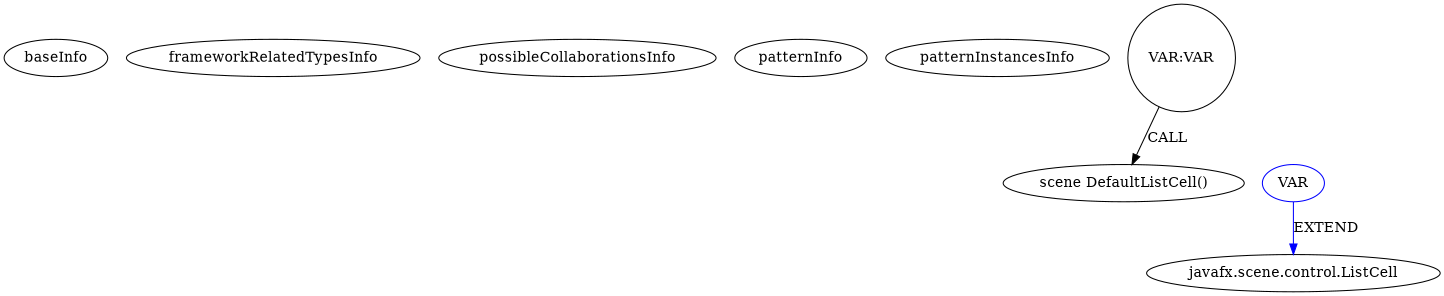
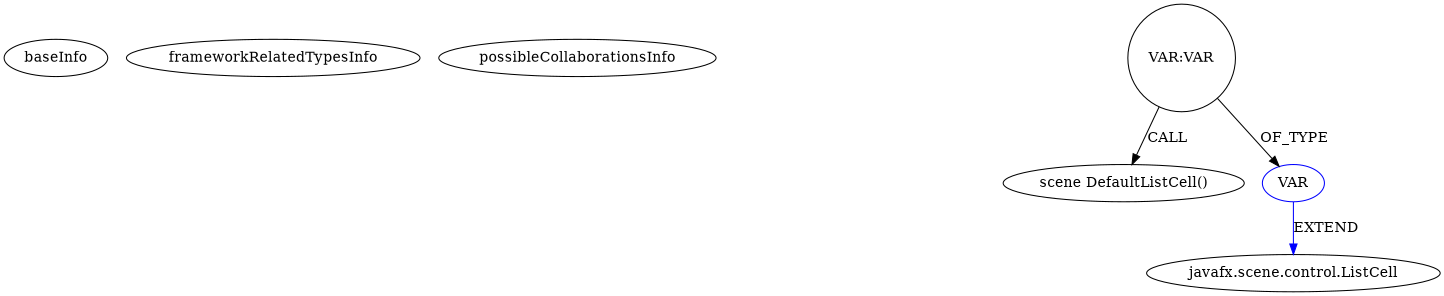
node "patternInfo": removed
node "patternInstancesInfo": removed
edge "VAR:VAR" -> "VAR": added, label "OF_TYPE"
